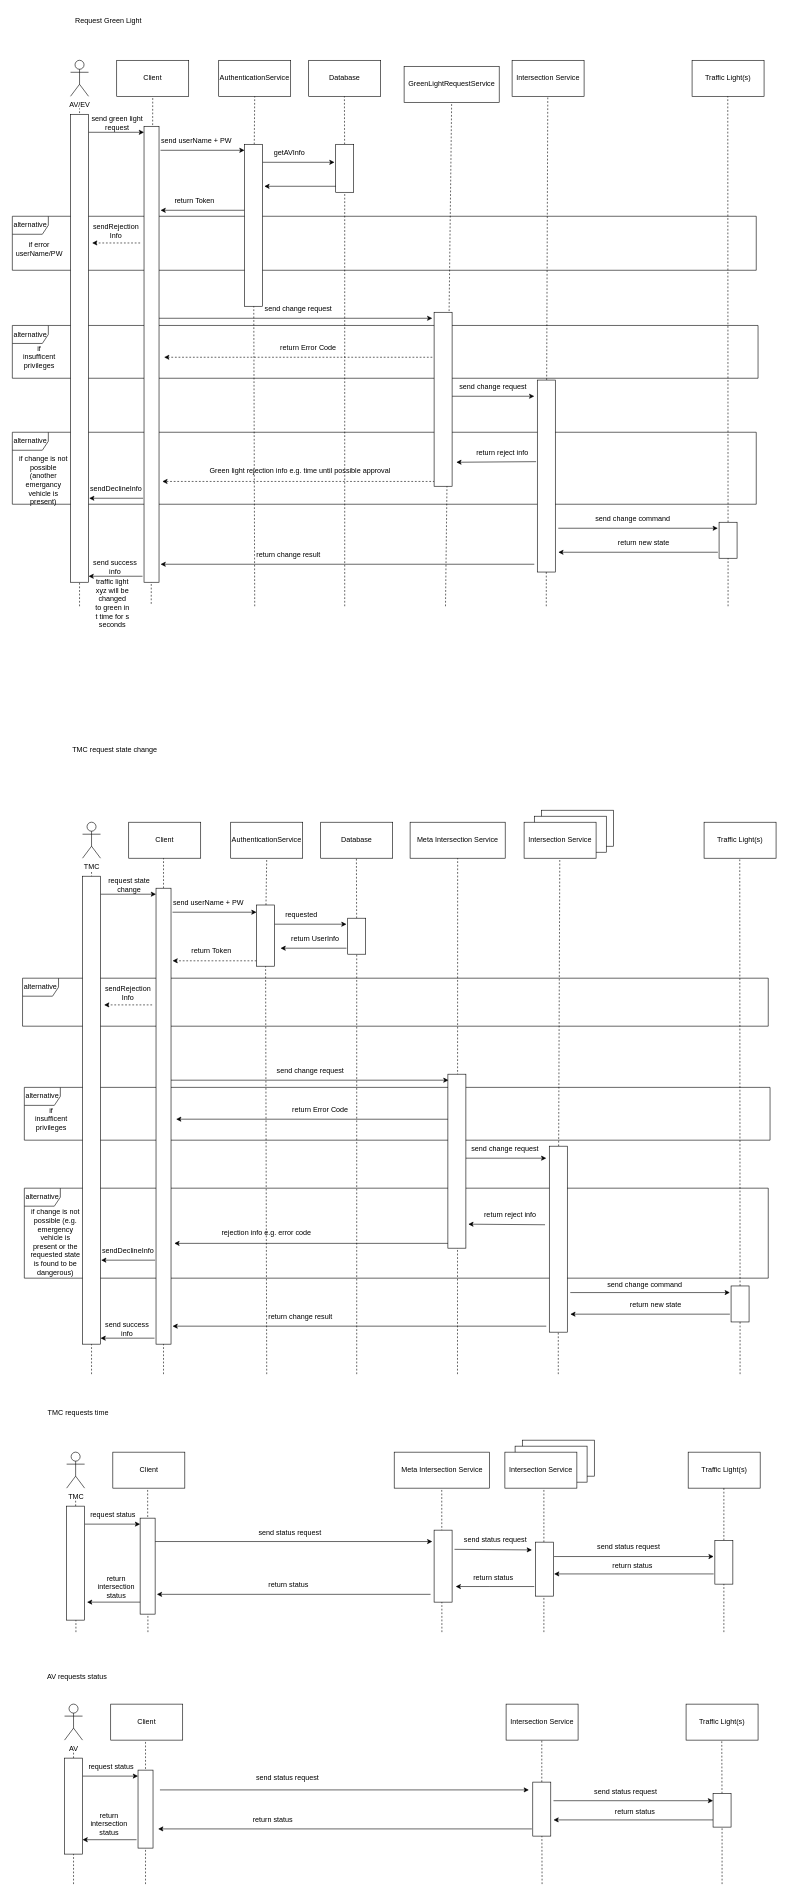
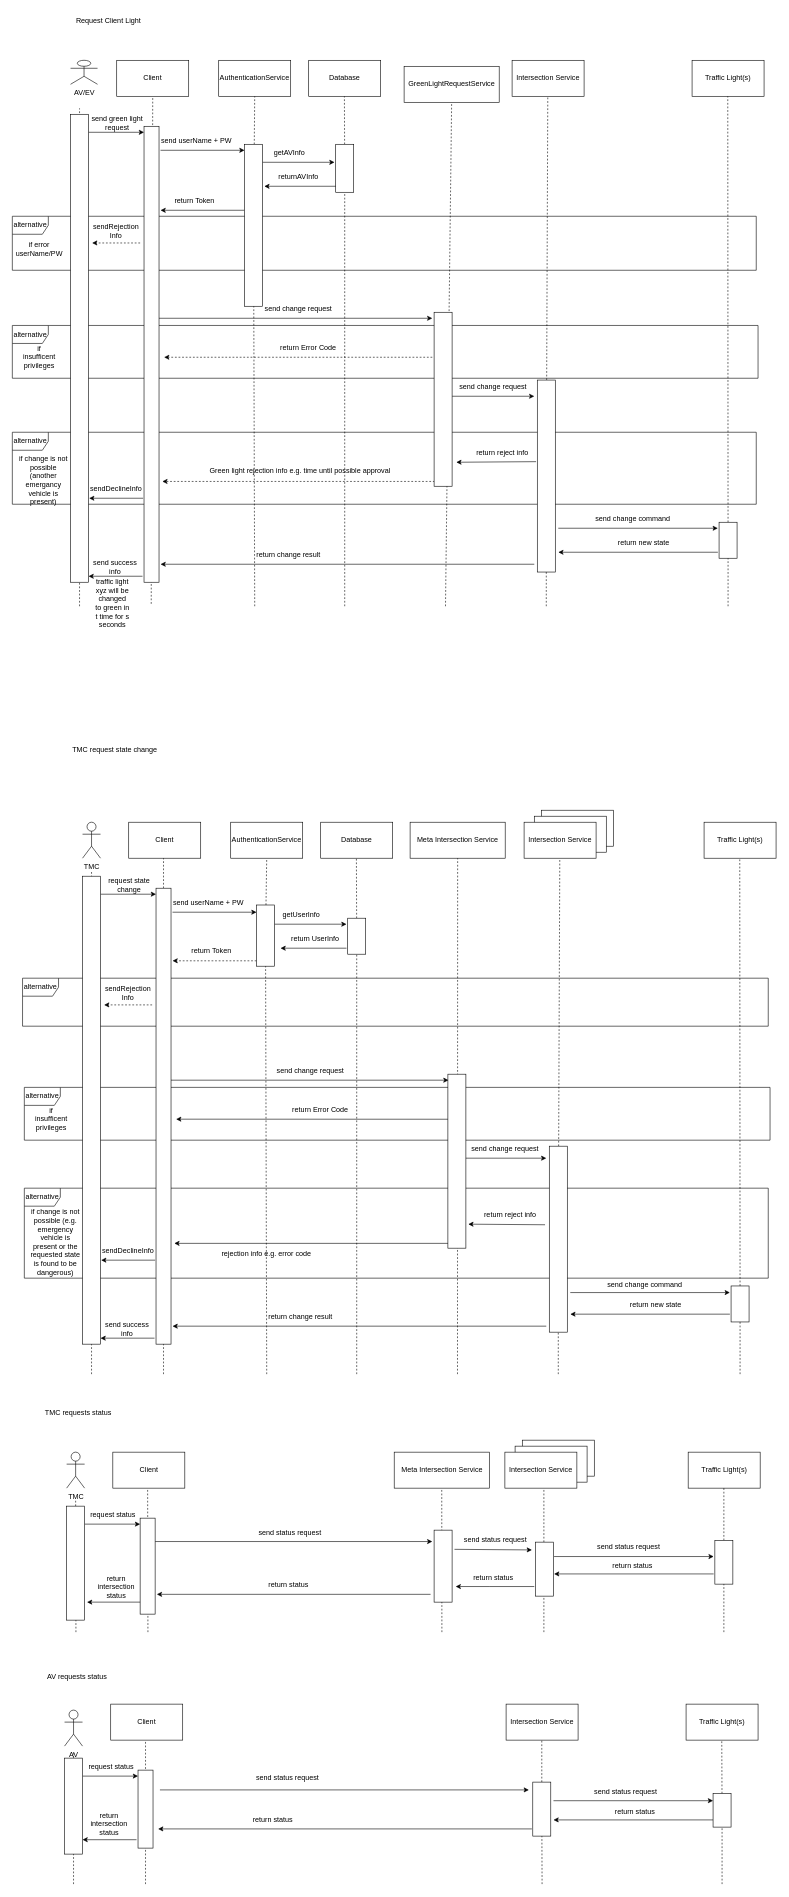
node "Request Green Light": label "Request Green Light" -> "Request Client Light"
node "AV/EV": size 18x36 -> 27x24
node "returnAVInfo": added
node "requested": label "requested" -> "getUserInfo"
node "rejection info e.g. error code": moved (314, 1233) -> (314, 1254)
node "TMC requests time": label "TMC requests time" -> "TMC requests status"
node "AV": moved (74, 1722) -> (74, 1728)
